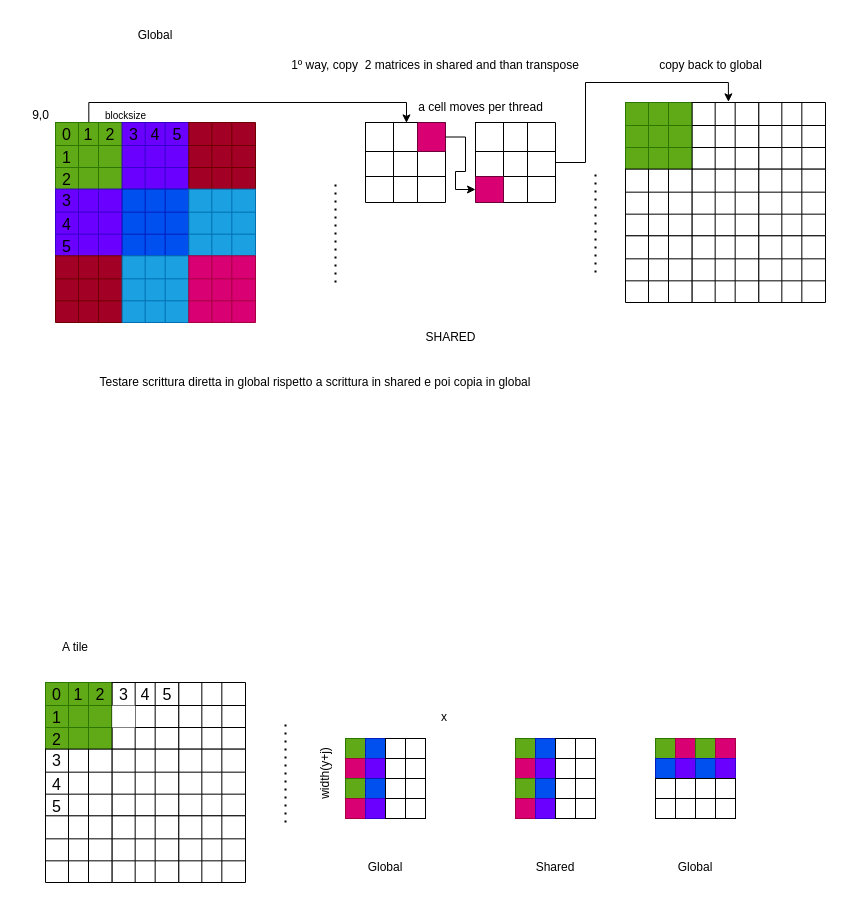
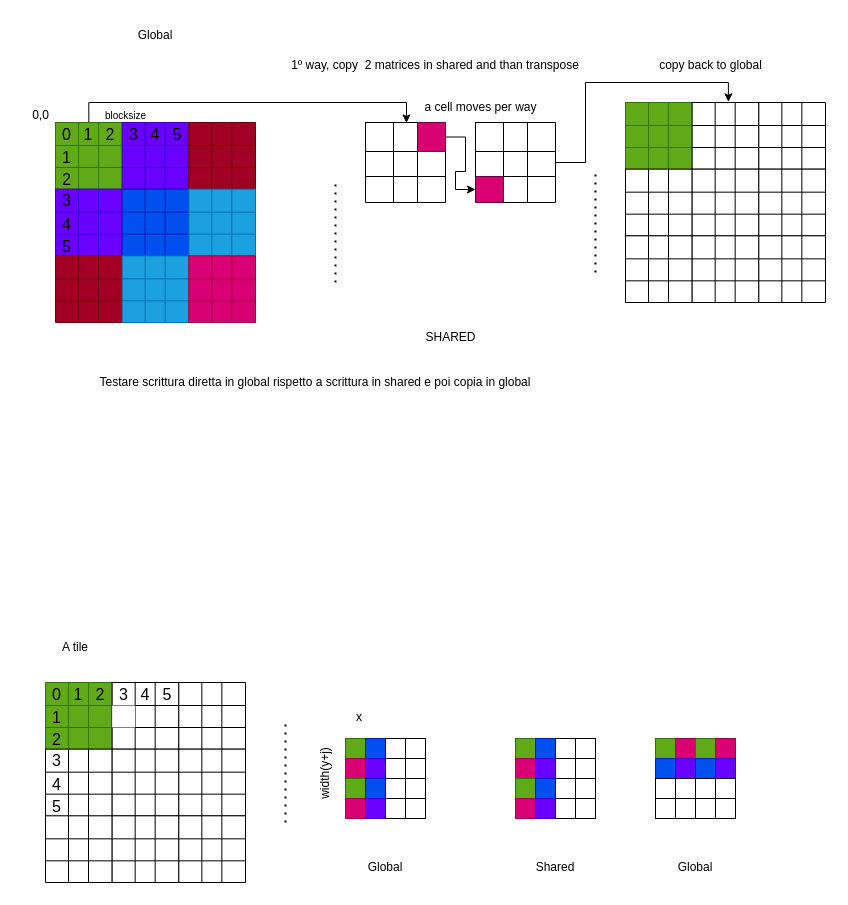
node "a cell moves per thread": label "a cell moves per thread" -> "a cell moves per way"
node "9,0": label "9,0" -> "0,0"
node "x": moved (445, 718) -> (360, 718)
